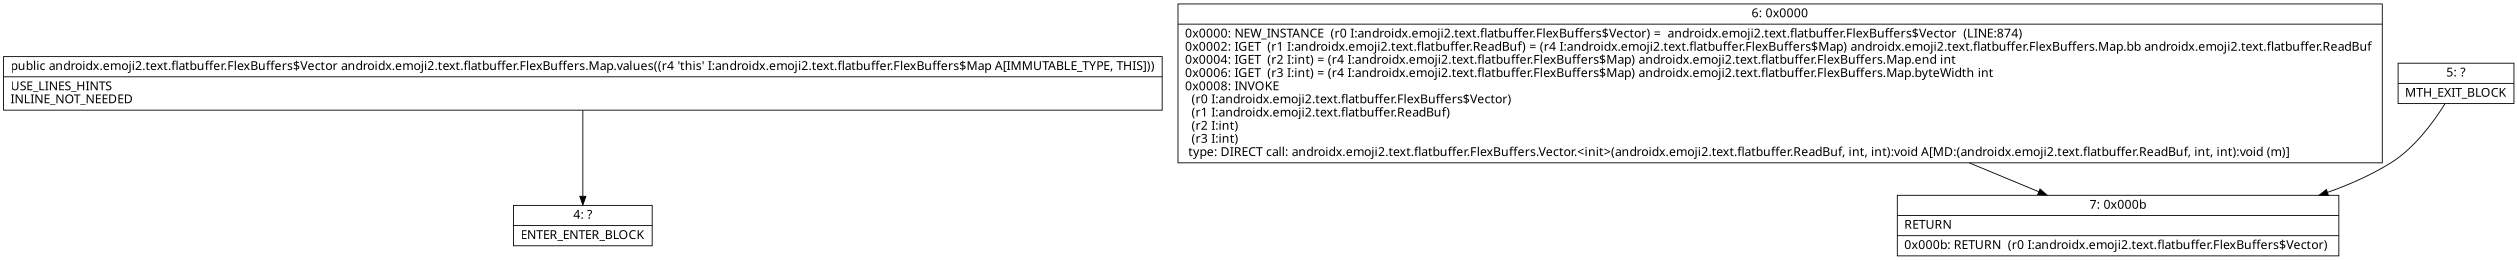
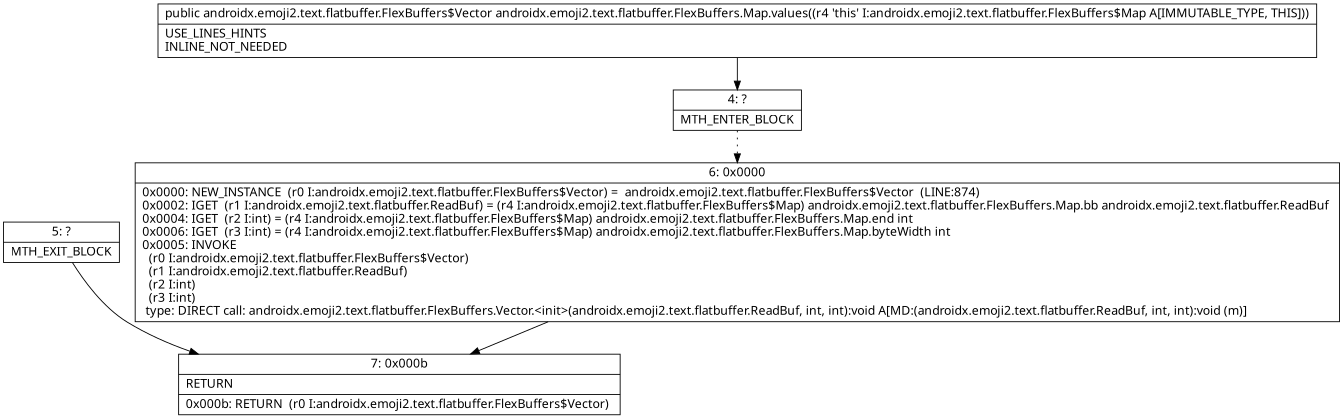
node "6: 0x0000": text "0x0008: INVOKE" -> "0x0005: INVOKE"
edge "4: ?" -> "6: 0x0000": added
node "4: ?": text "ENTER_ENTER_BLOCK" -> "MTH_ENTER_BLOCK"
